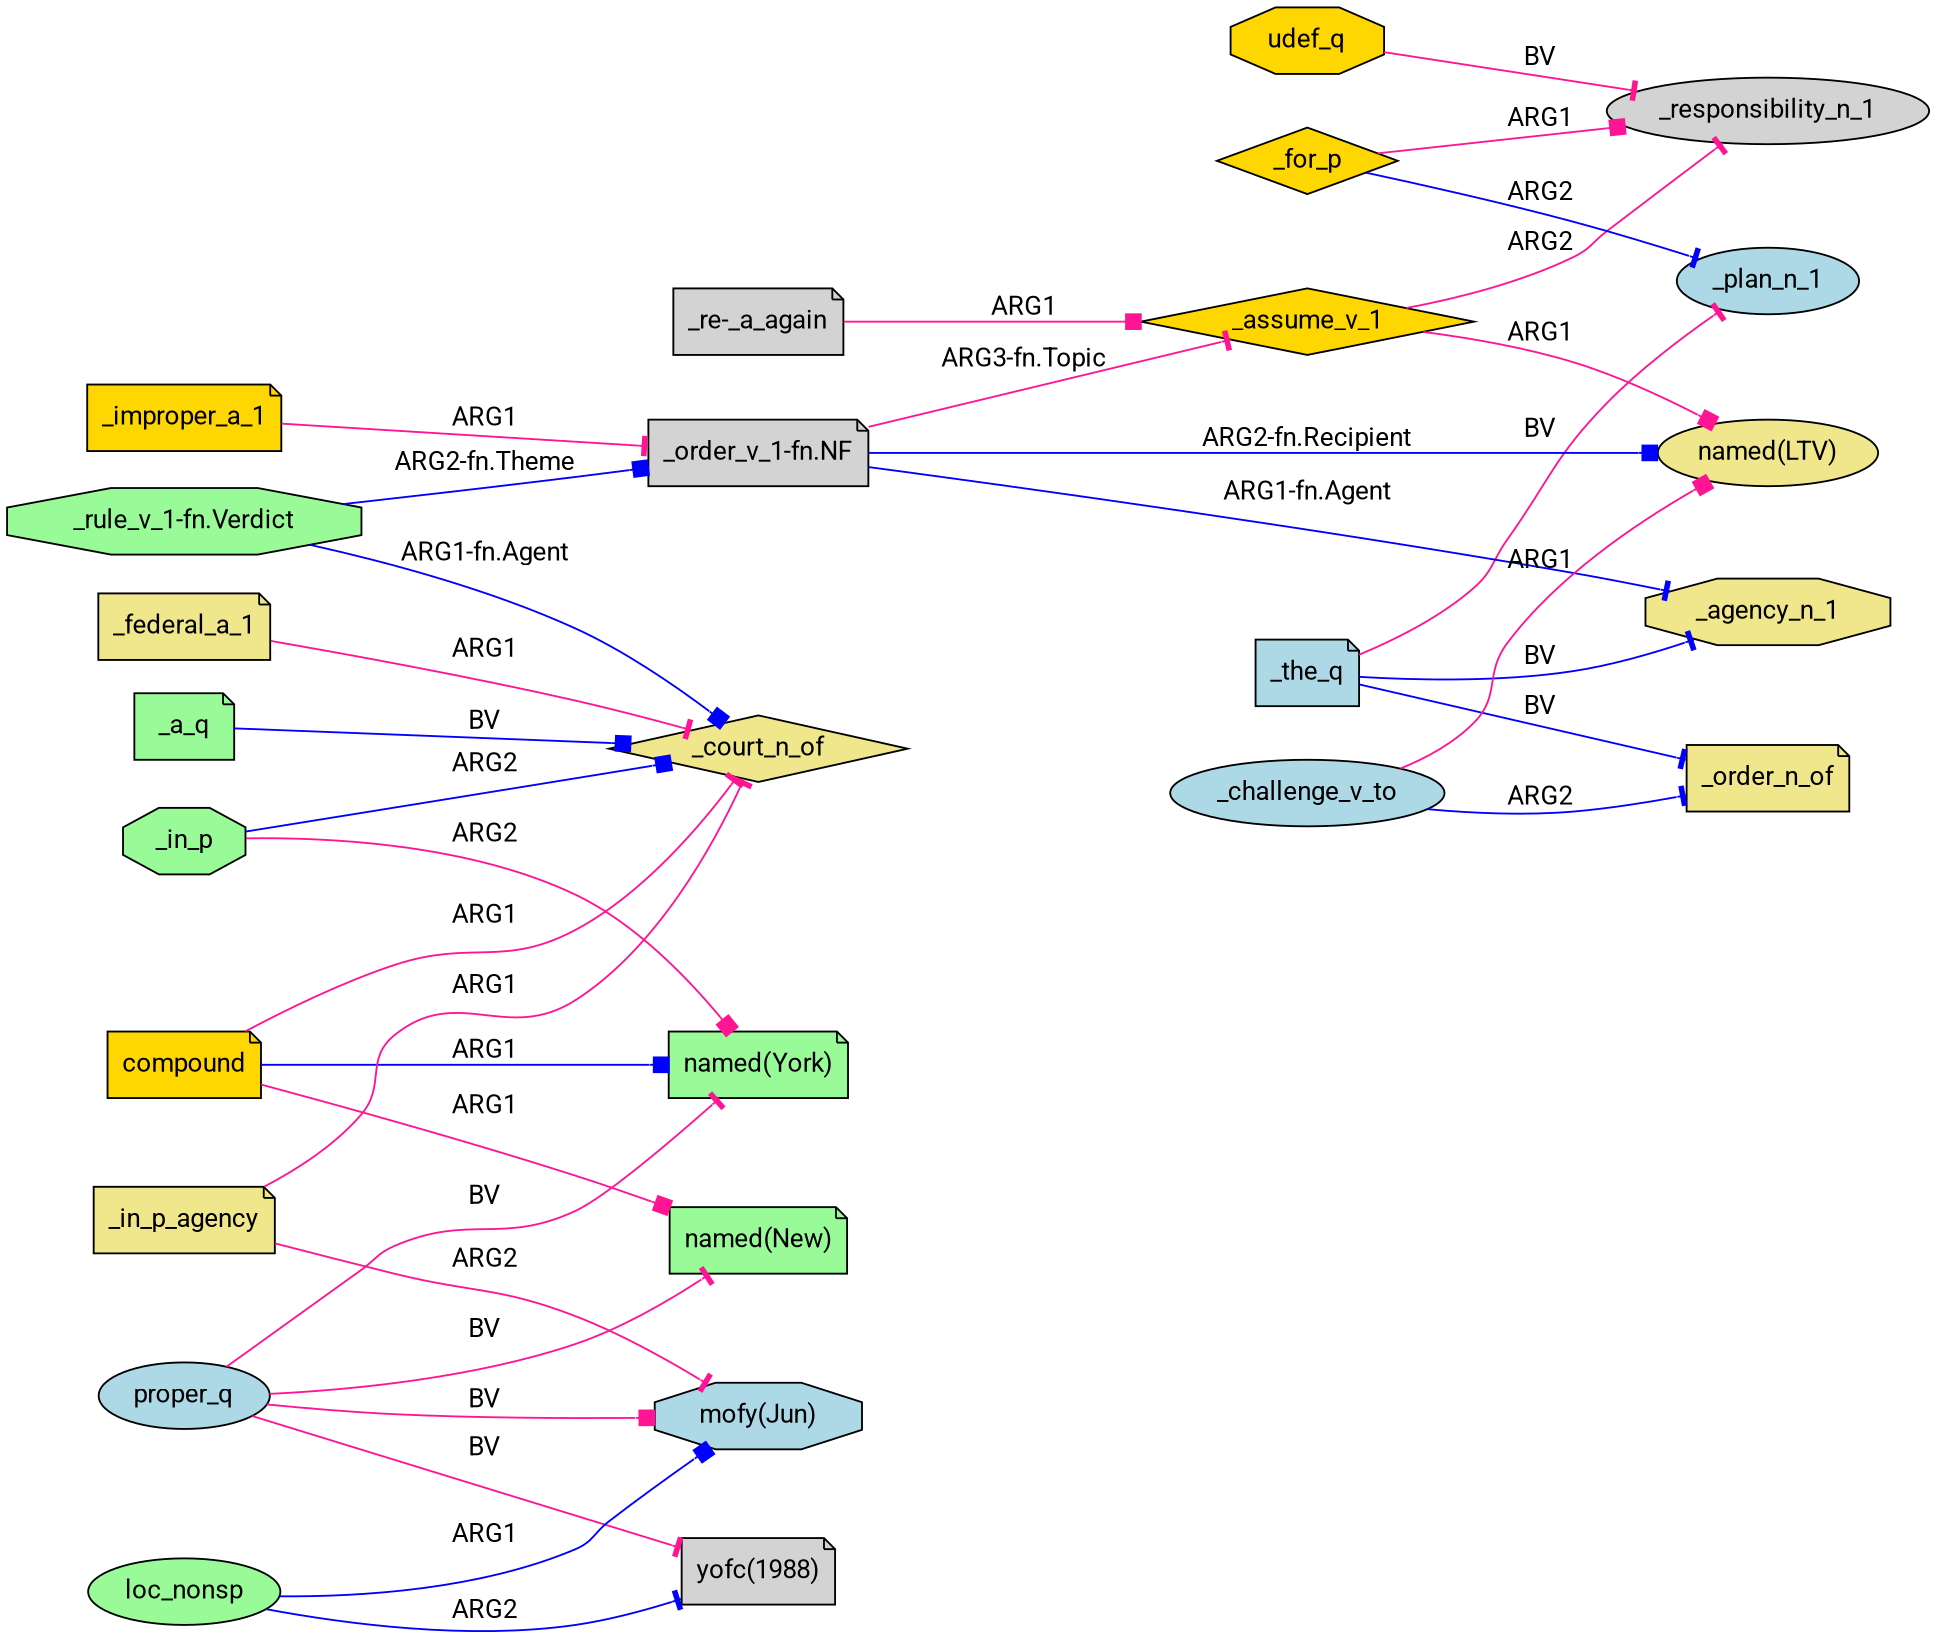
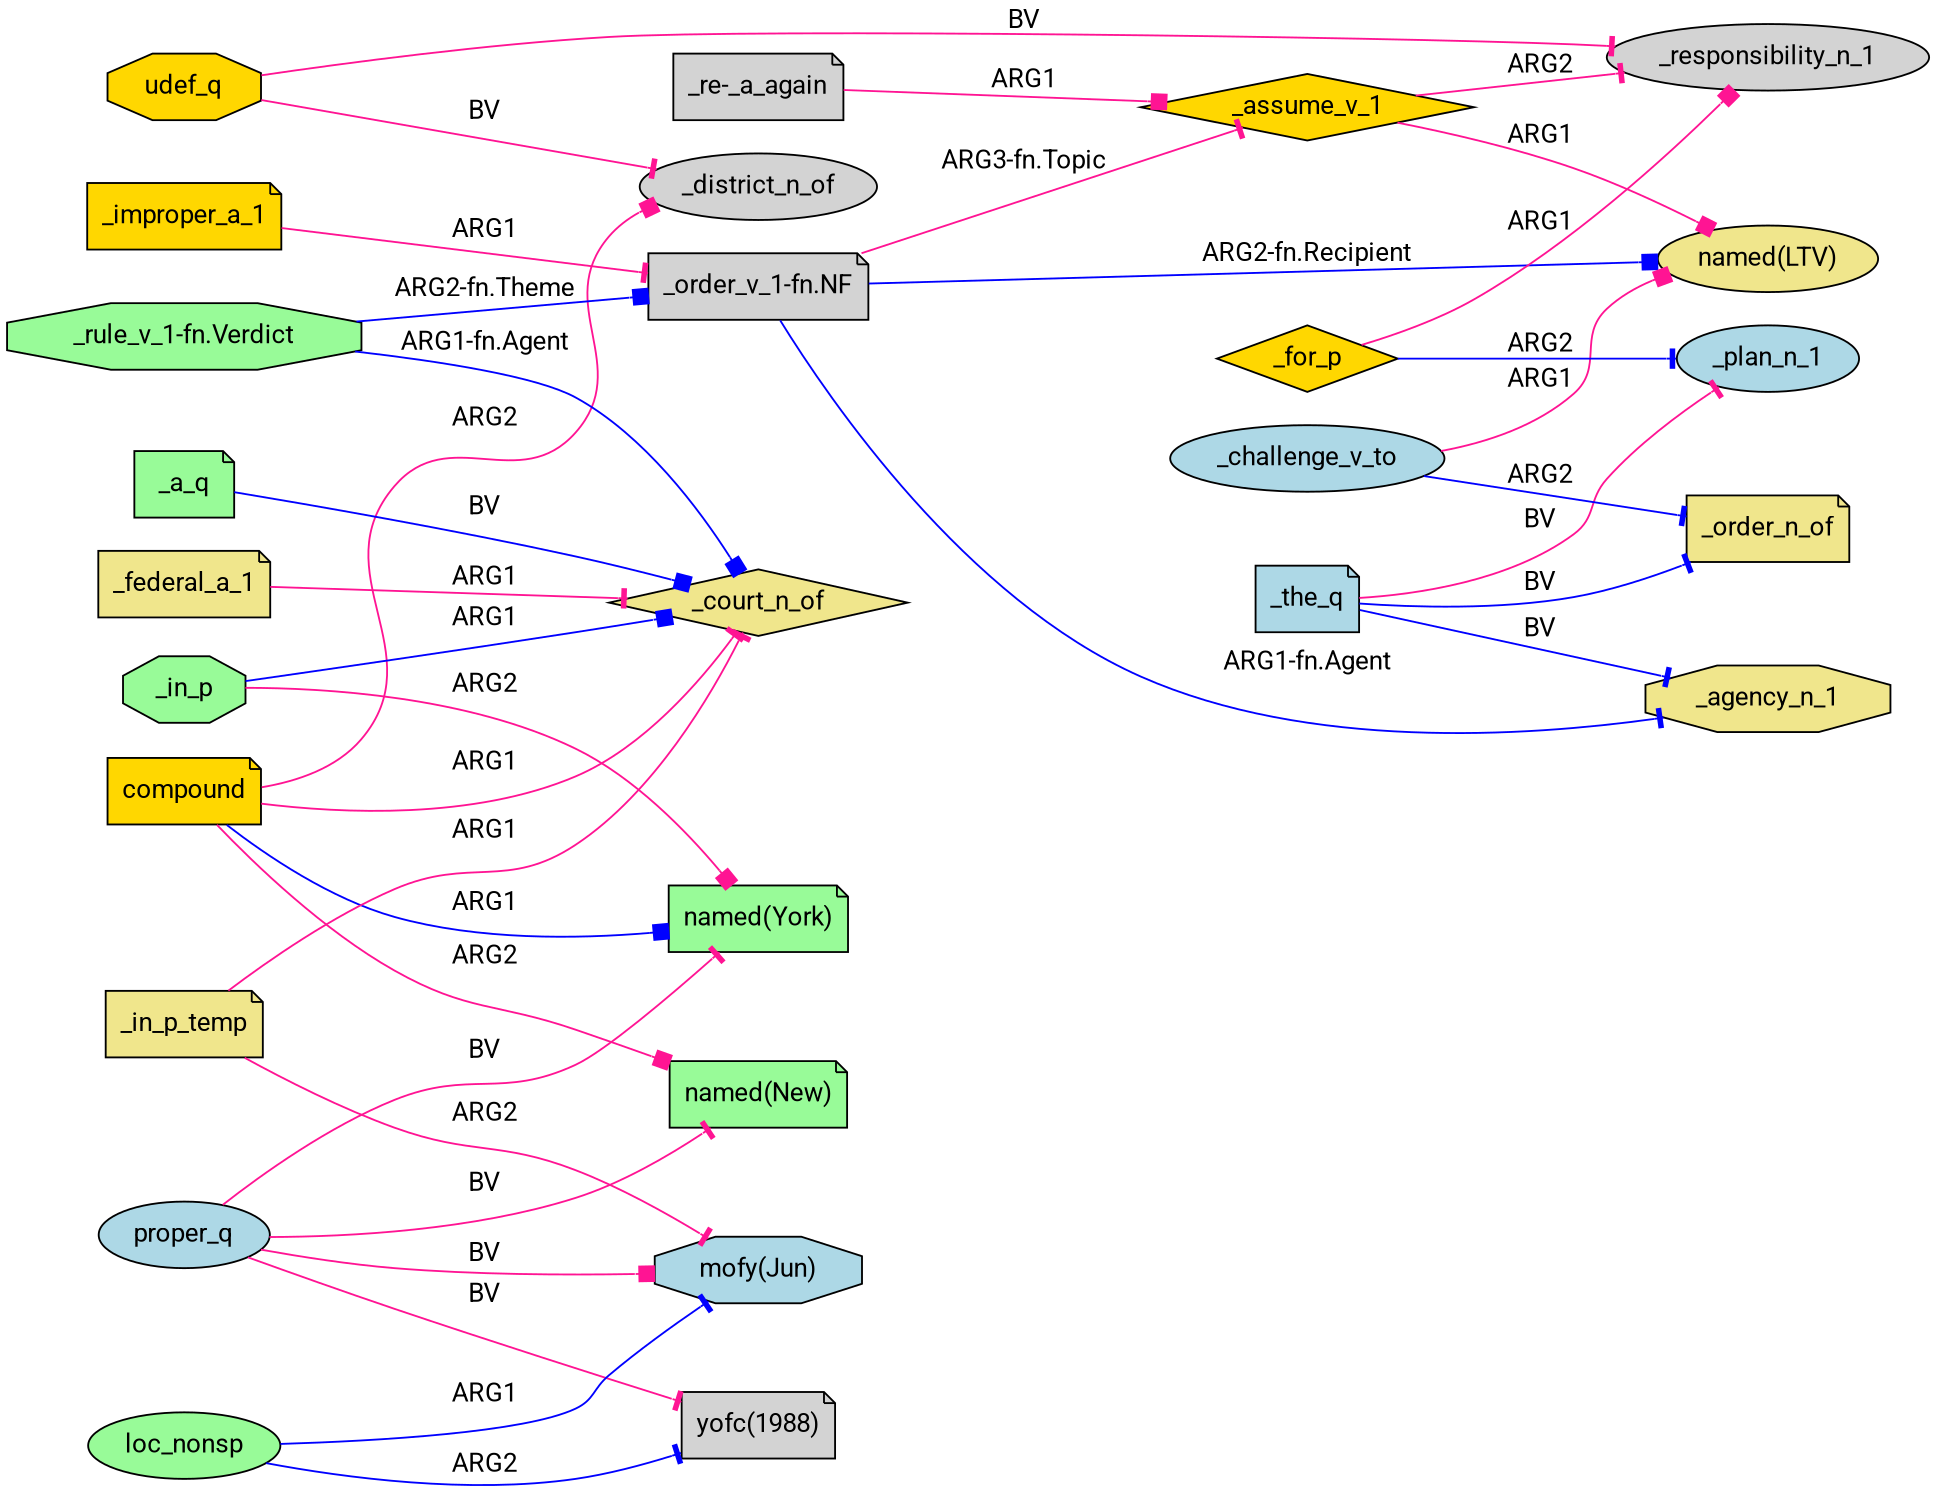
node "_district_n_of": added
edge "_in_p" -> "_court_n_of": label "ARG2" -> "ARG1"
edge "compound" -> "named(New)": label "ARG1" -> "ARG2"
node "_in_p_agency": label "_in_p_agency" -> "_in_p_temp"
edge "loc_nonsp" -> "mofy(Jun)": arrowhead box -> tee
